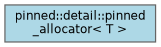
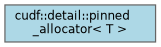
node "pinned::detail::pinned _allocator< T >": label "pinned::detail::pinned _allocator< T >" -> "cudf::detail::pinned _allocator< T >"
